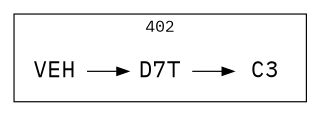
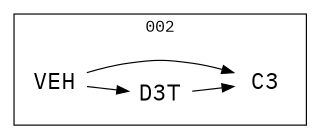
cluster "402": label "402" -> "002"
edge "VEH" -> "C3": added
node "D7T": label "D7T" -> "D3T"
